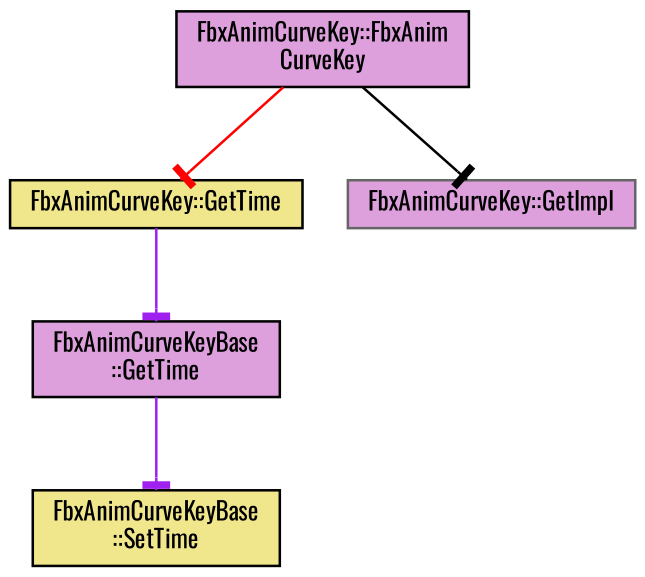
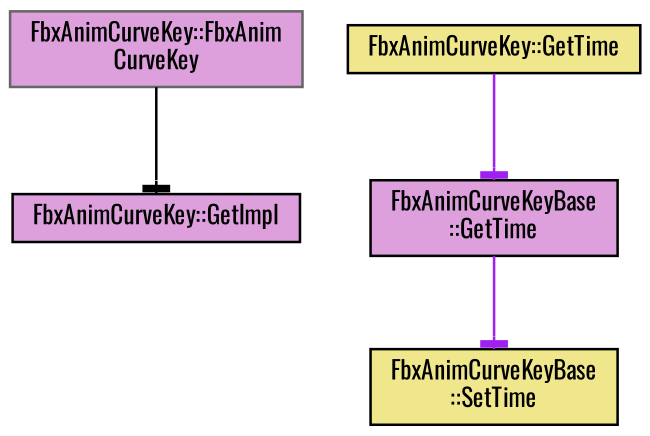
node "FbxAnimCurveKey::FbxAnim CurveKey": color black -> gray40
edge "FbxAnimCurveKey::FbxAnim CurveKey" -> "FbxAnimCurveKey::GetTime": removed
node "FbxAnimCurveKey::GetImpl": color gray40 -> black
